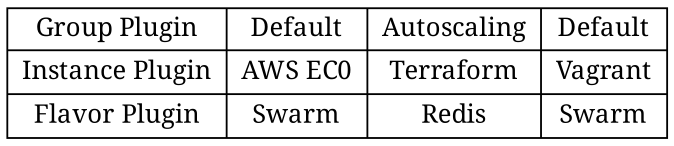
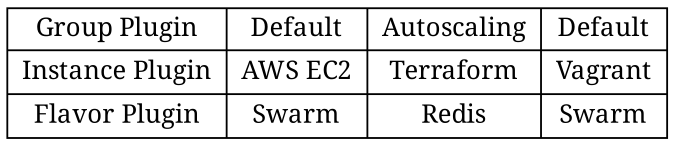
node "Group Plugin": text "AWS EC0" -> "AWS EC2"
